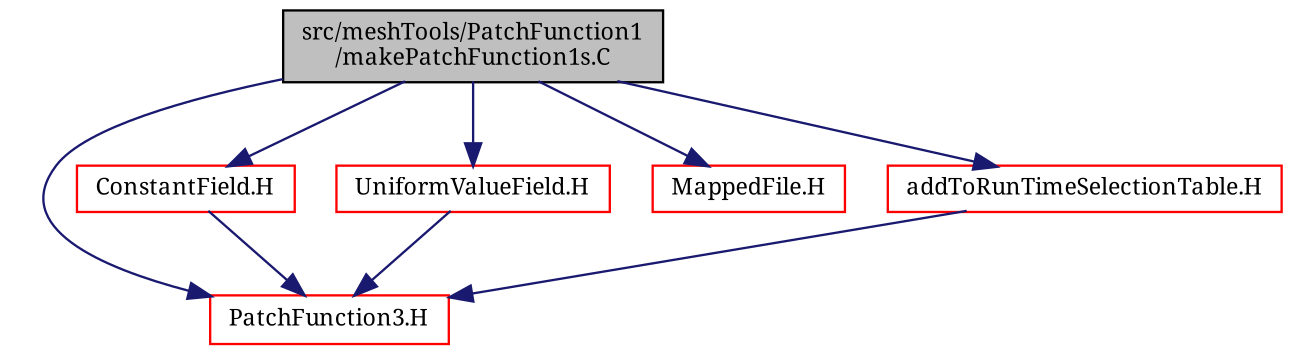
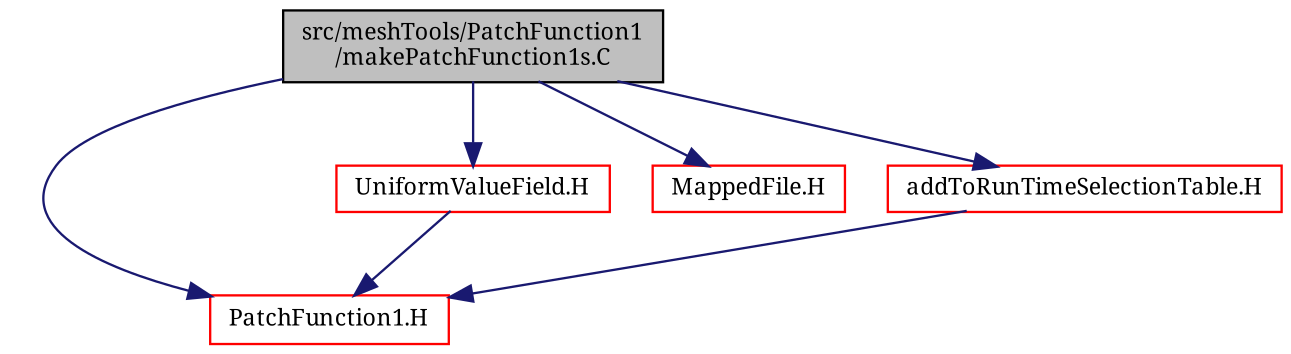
node "ConstantField.H": removed
node "PatchFunction3.H": label "PatchFunction3.H" -> "PatchFunction1.H"
